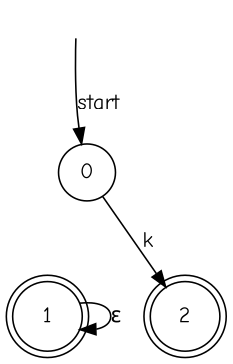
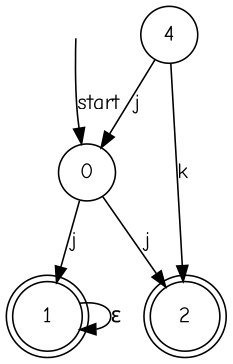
node "4": added
edge "0" -> "1": added, label "j"
edge "0" -> "2": label "k" -> "j"
